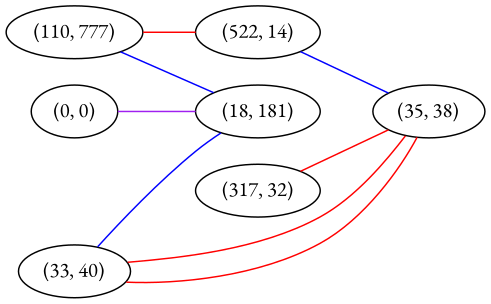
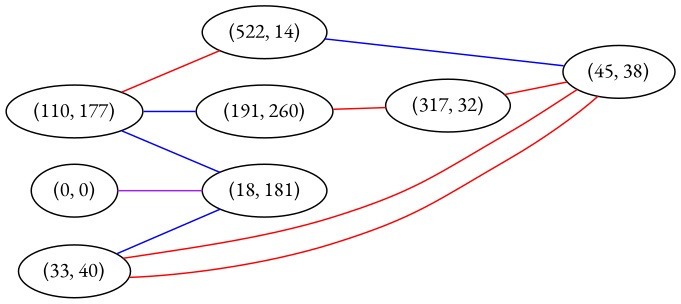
node "(110, 777)": label "(110, 777)" -> "(110, 177)"
node "(191, 260)": added
node "(35, 38)": label "(35, 38)" -> "(45, 38)"
